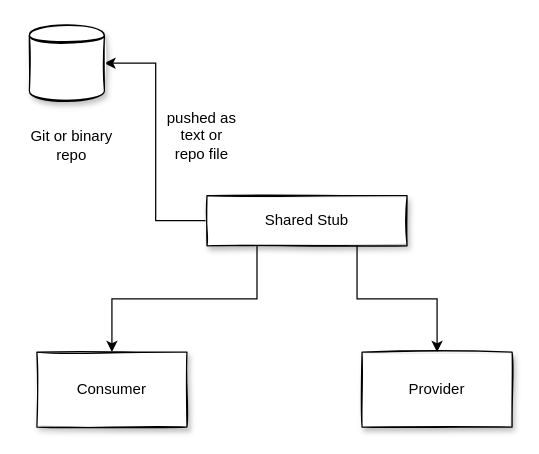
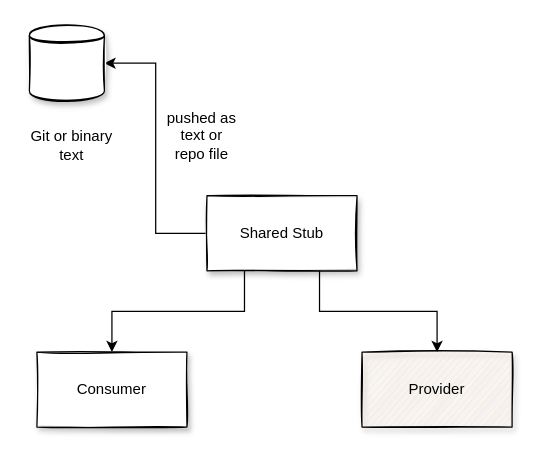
node "Git or binary repo": label "Git or binary repo" -> "Git or binary text"
node "Shared Stub": size 200x50 -> 150x75
node "Provider": fillcolor #ffffff -> #ffe6cc
